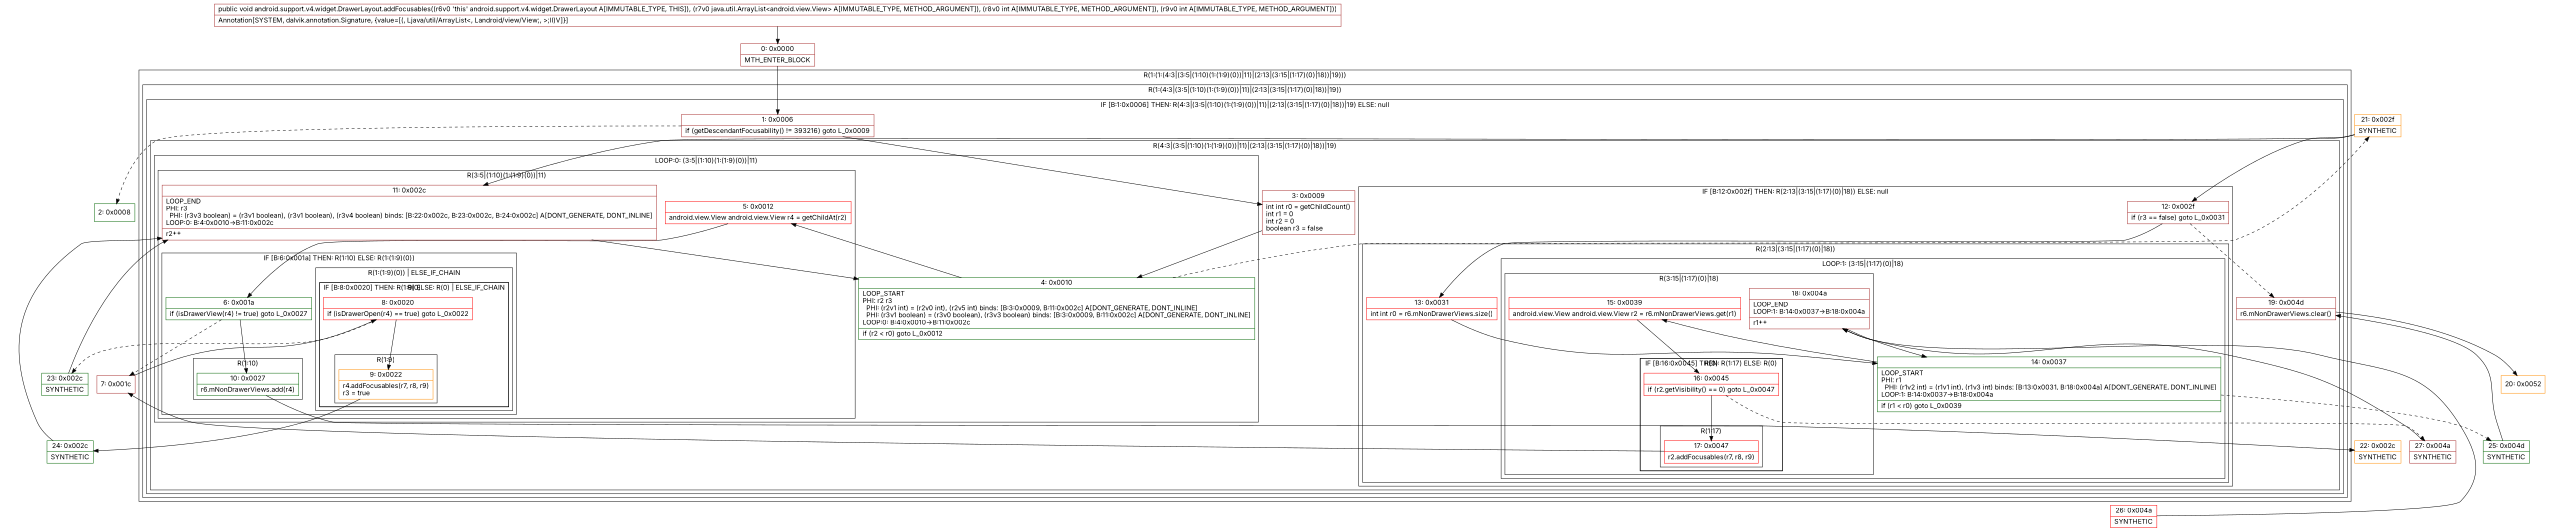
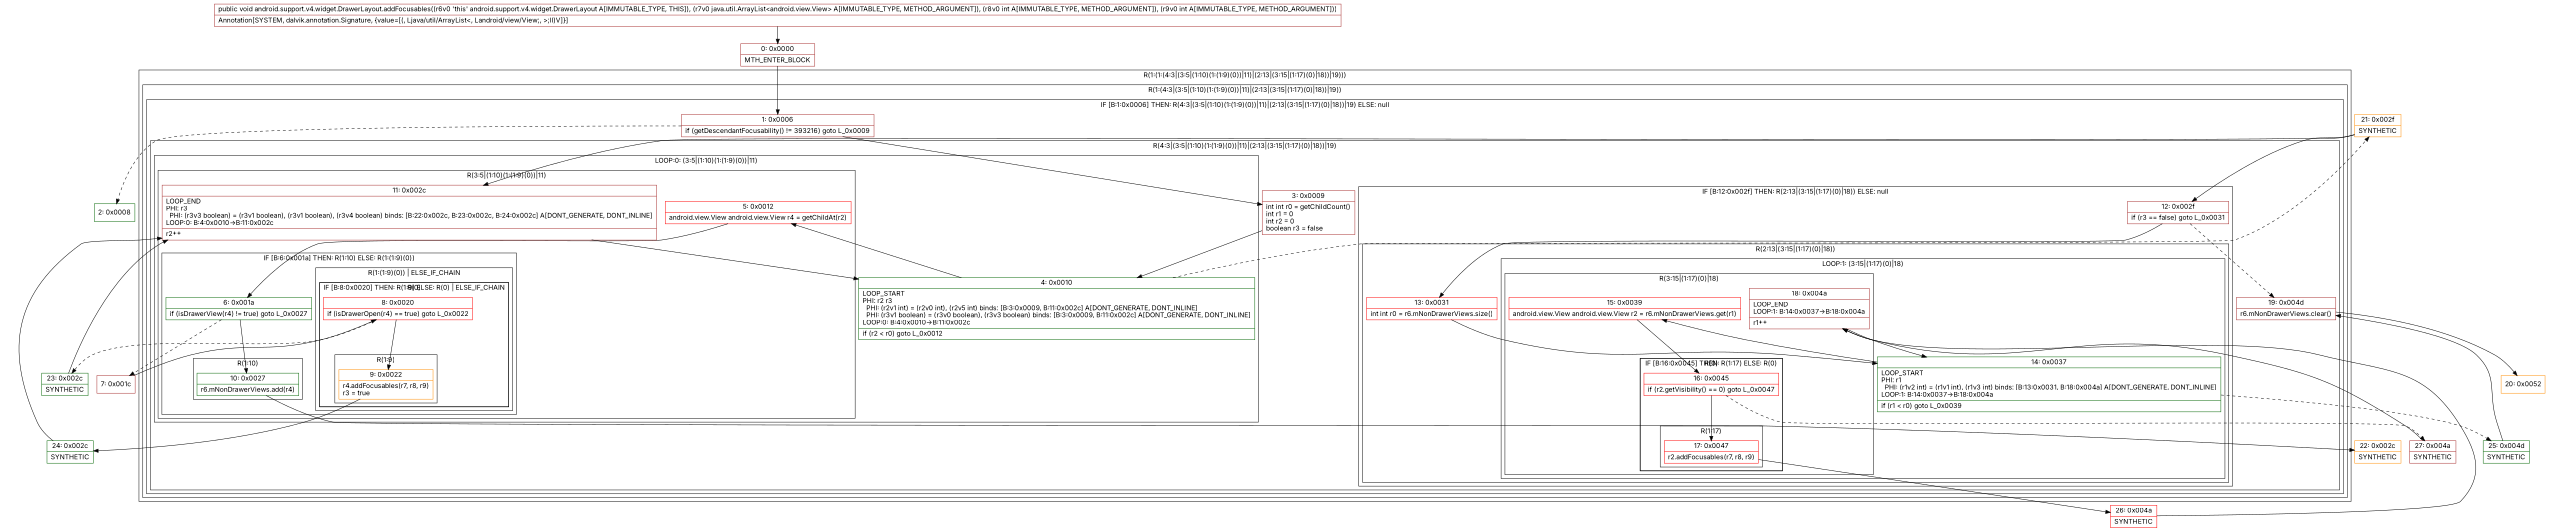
edge "17: 0x0047" -> "7: 0x001c": now "17: 0x0047" -> "26: 0x004a"
